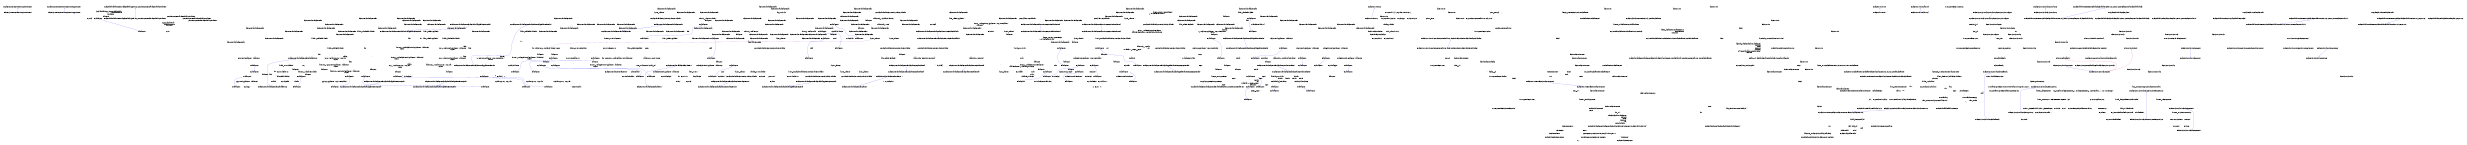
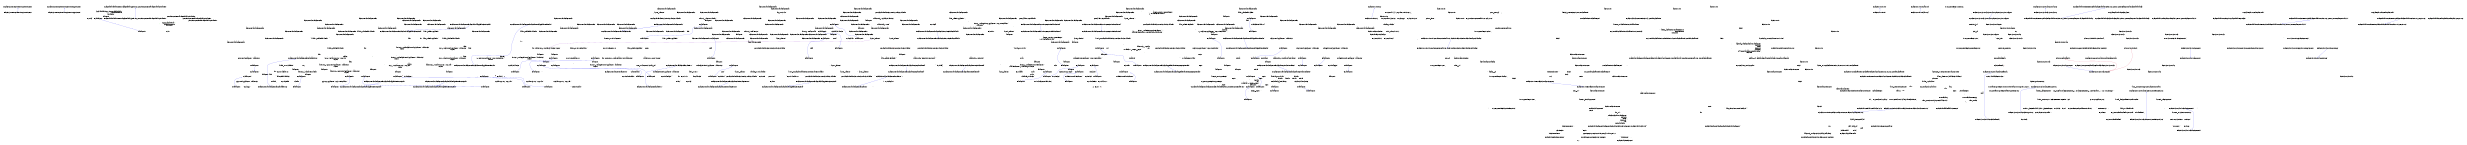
node "Entry ToArray.NotSupportedException.NotSupportedException()": label "Entry ToArray.NotSupportedException.NotSupportedException()" -> "Entry System.NotSupportedException.NotSupportedException()"
